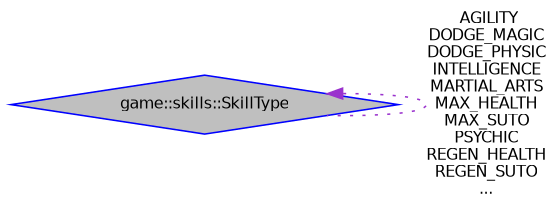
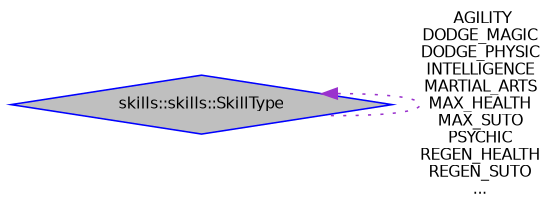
node "game::skills::SkillType": label "game::skills::SkillType" -> "skills::skills::SkillType"
